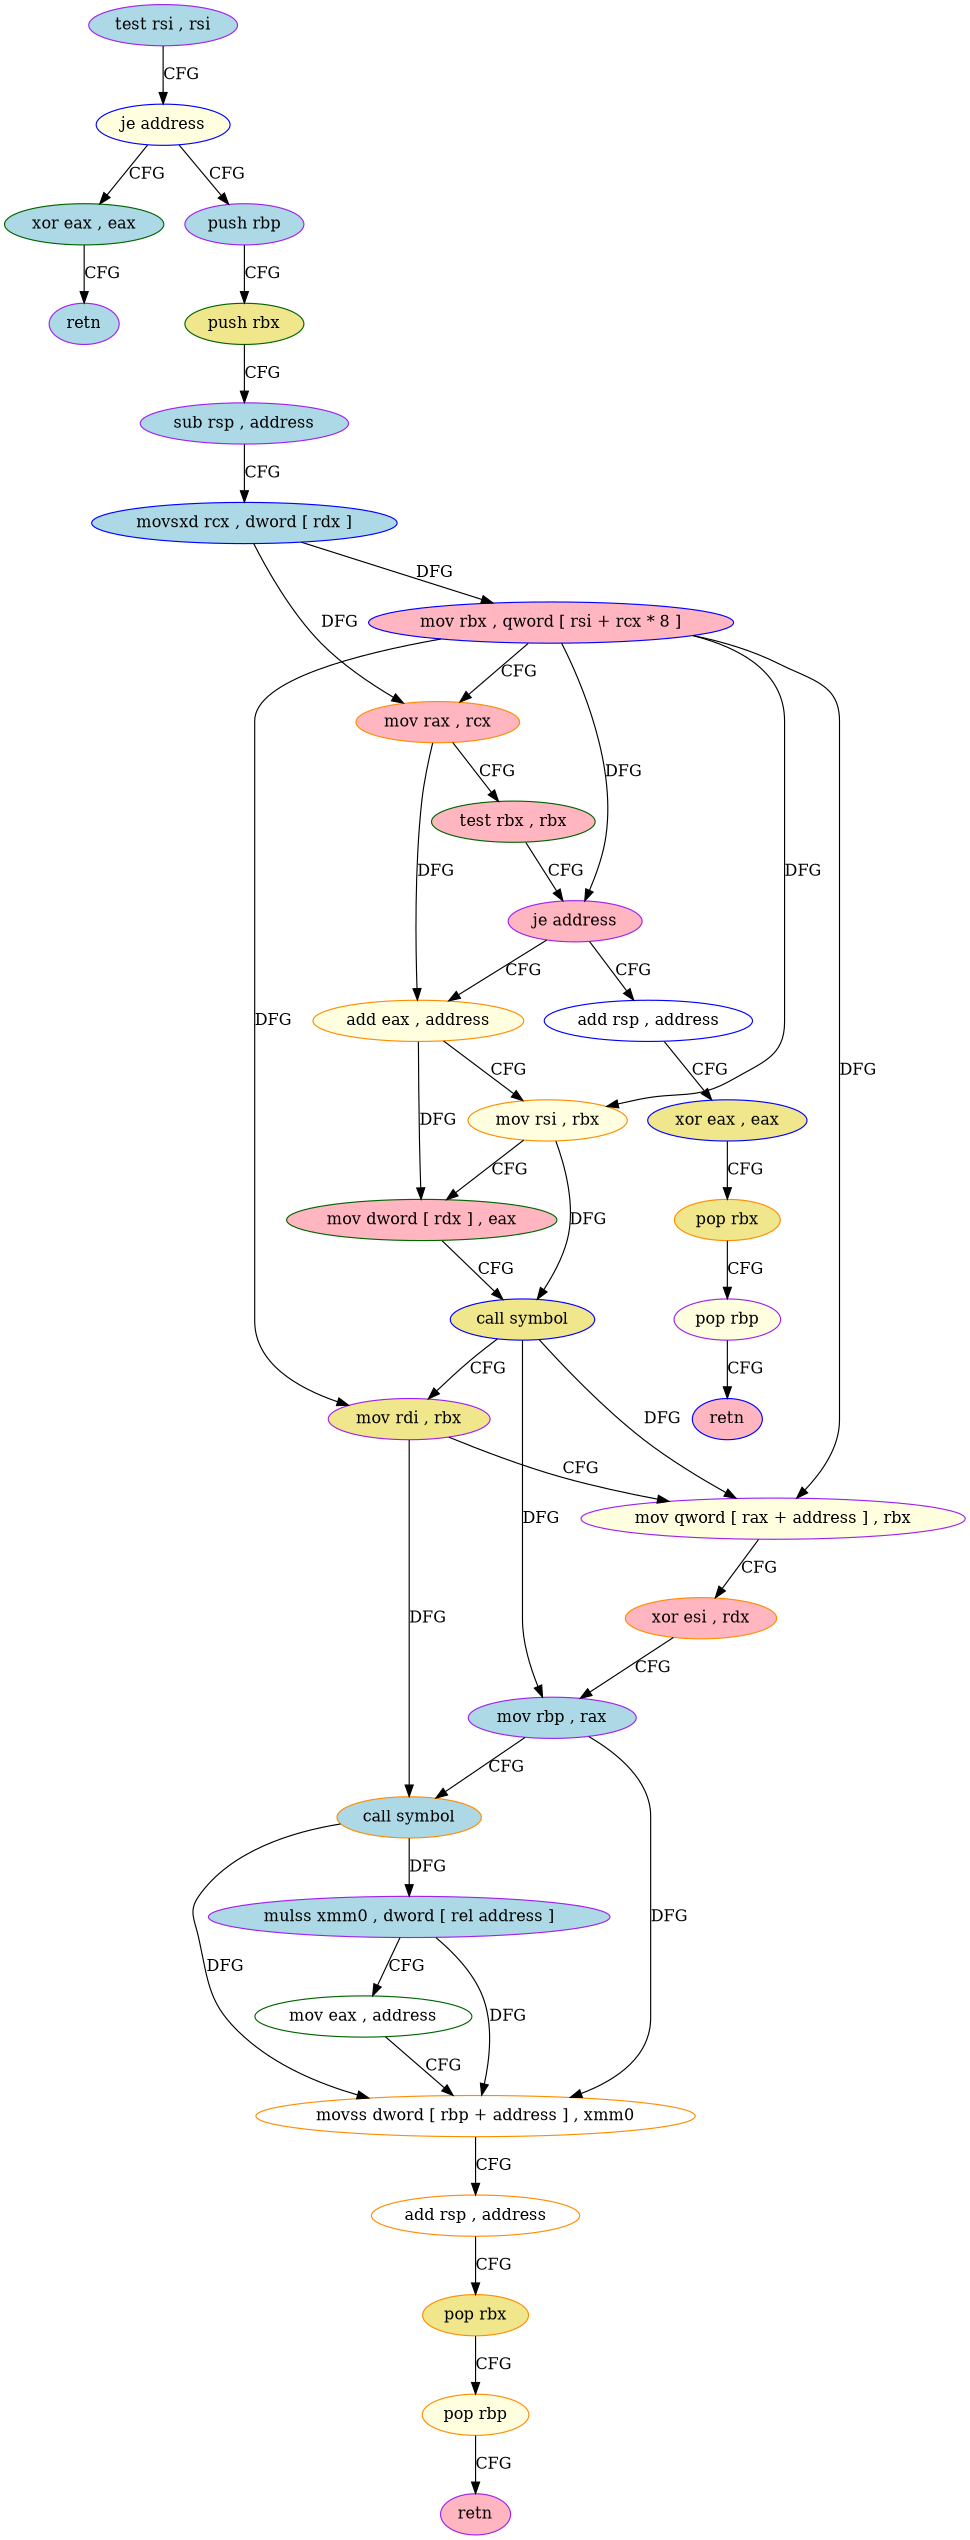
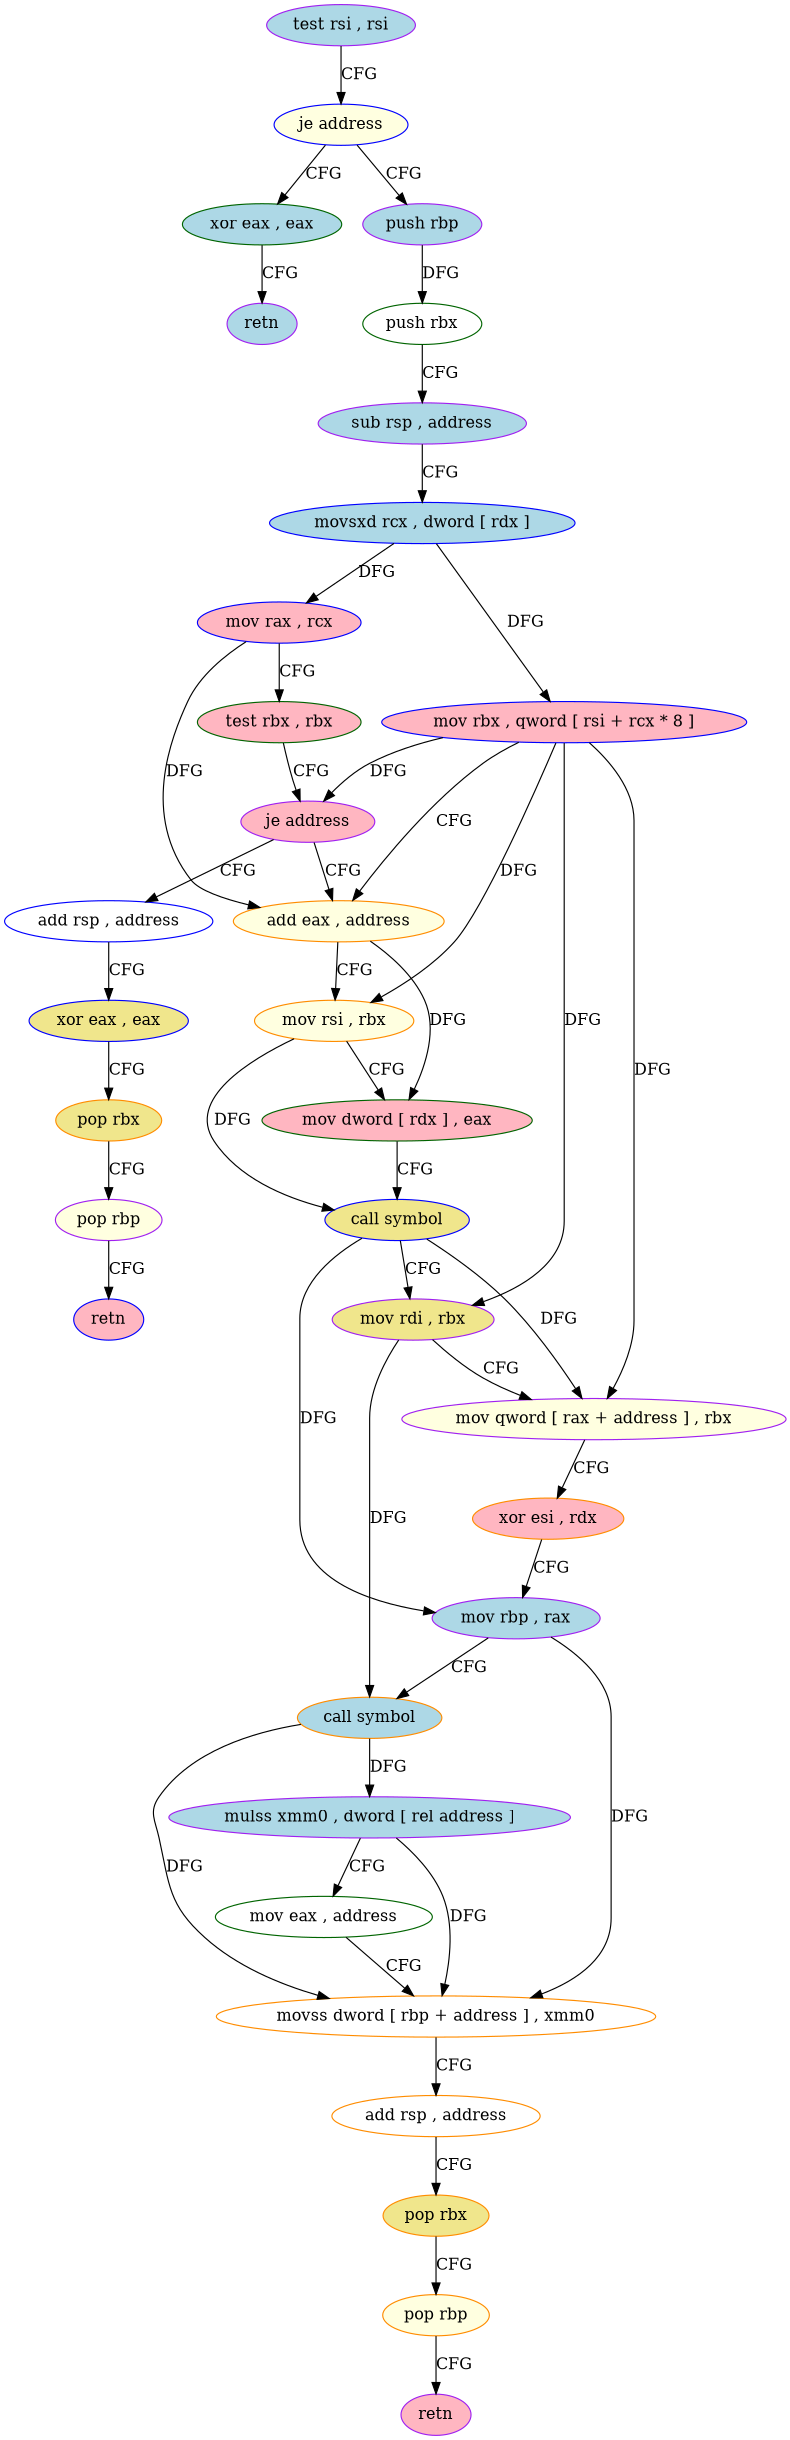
edge "push rbp" -> "push rbx": label "CFG" -> "DFG"
node "push rbx": fillcolor khaki -> white
edge "mov rbx , qword [ rsi + rcx * 8 ]" -> "mov rax , rcx": now "mov rbx , qword [ rsi + rcx * 8 ]" -> "add eax , address"
node "mov rax , rcx": color darkorange -> blue
